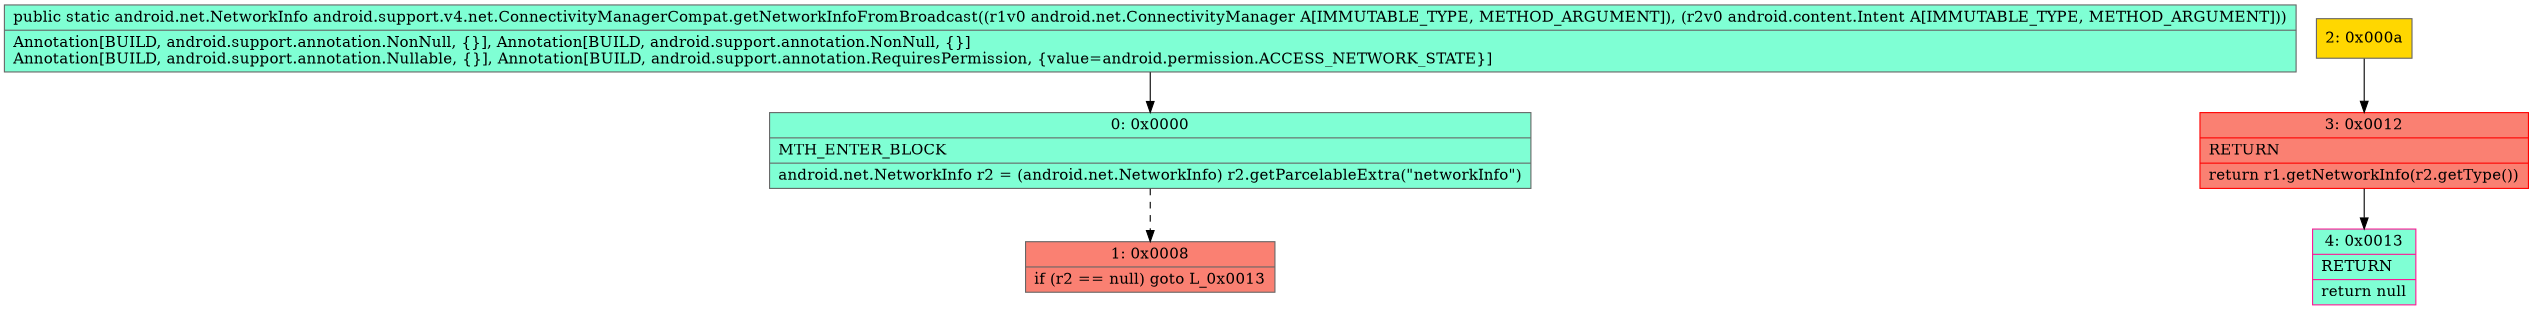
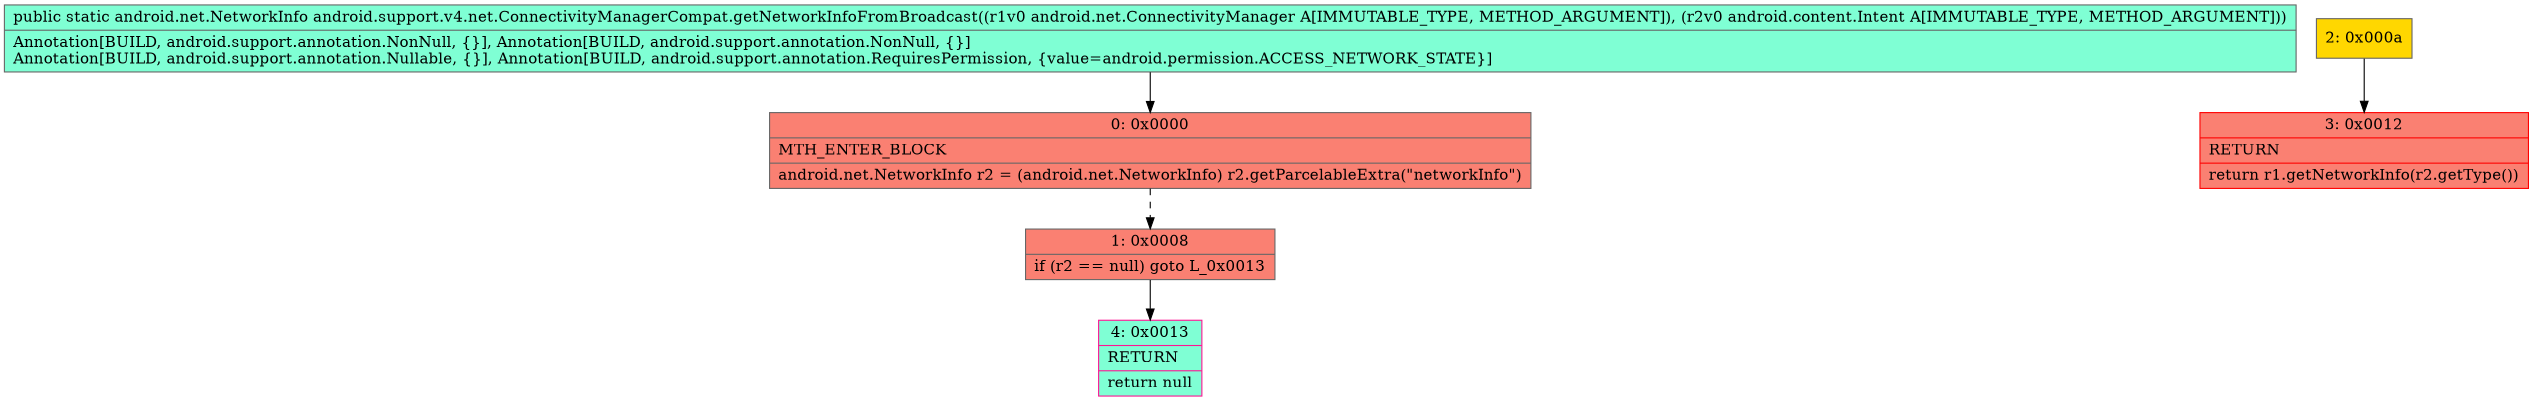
node "0: 0x0000": fillcolor aquamarine -> salmon
edge "3: 0x0012" -> "4: 0x0013": now "1: 0x0008" -> "4: 0x0013"
